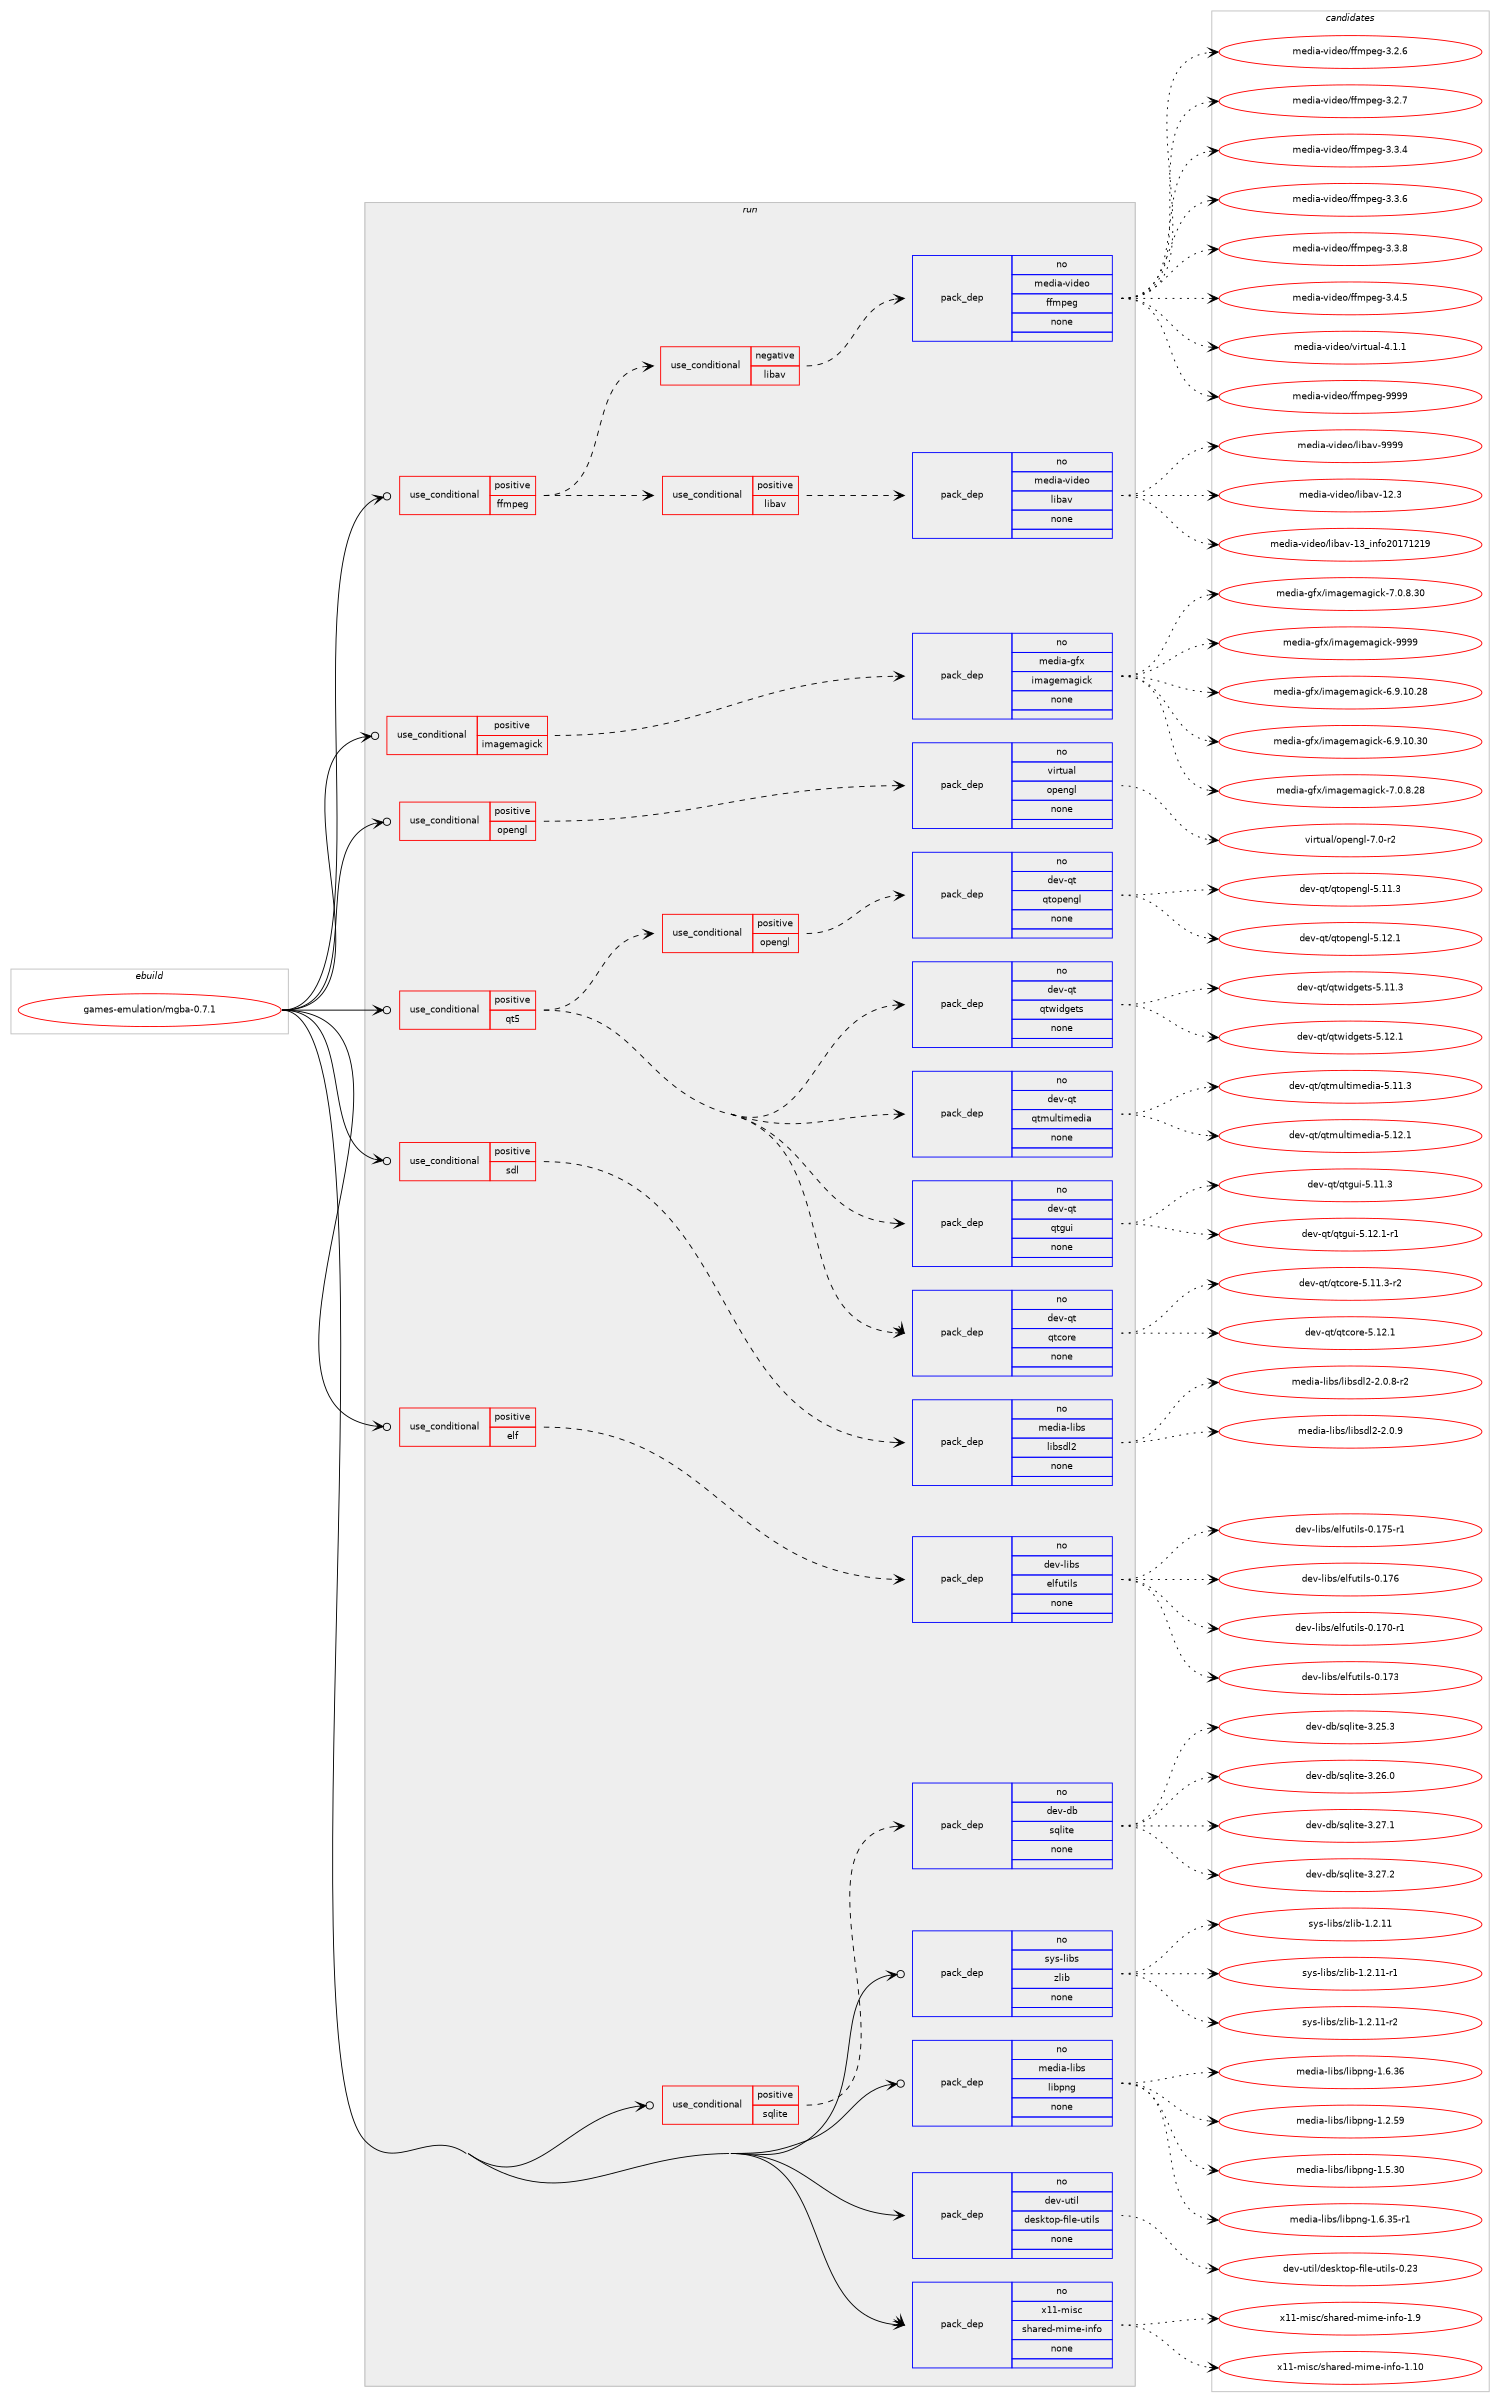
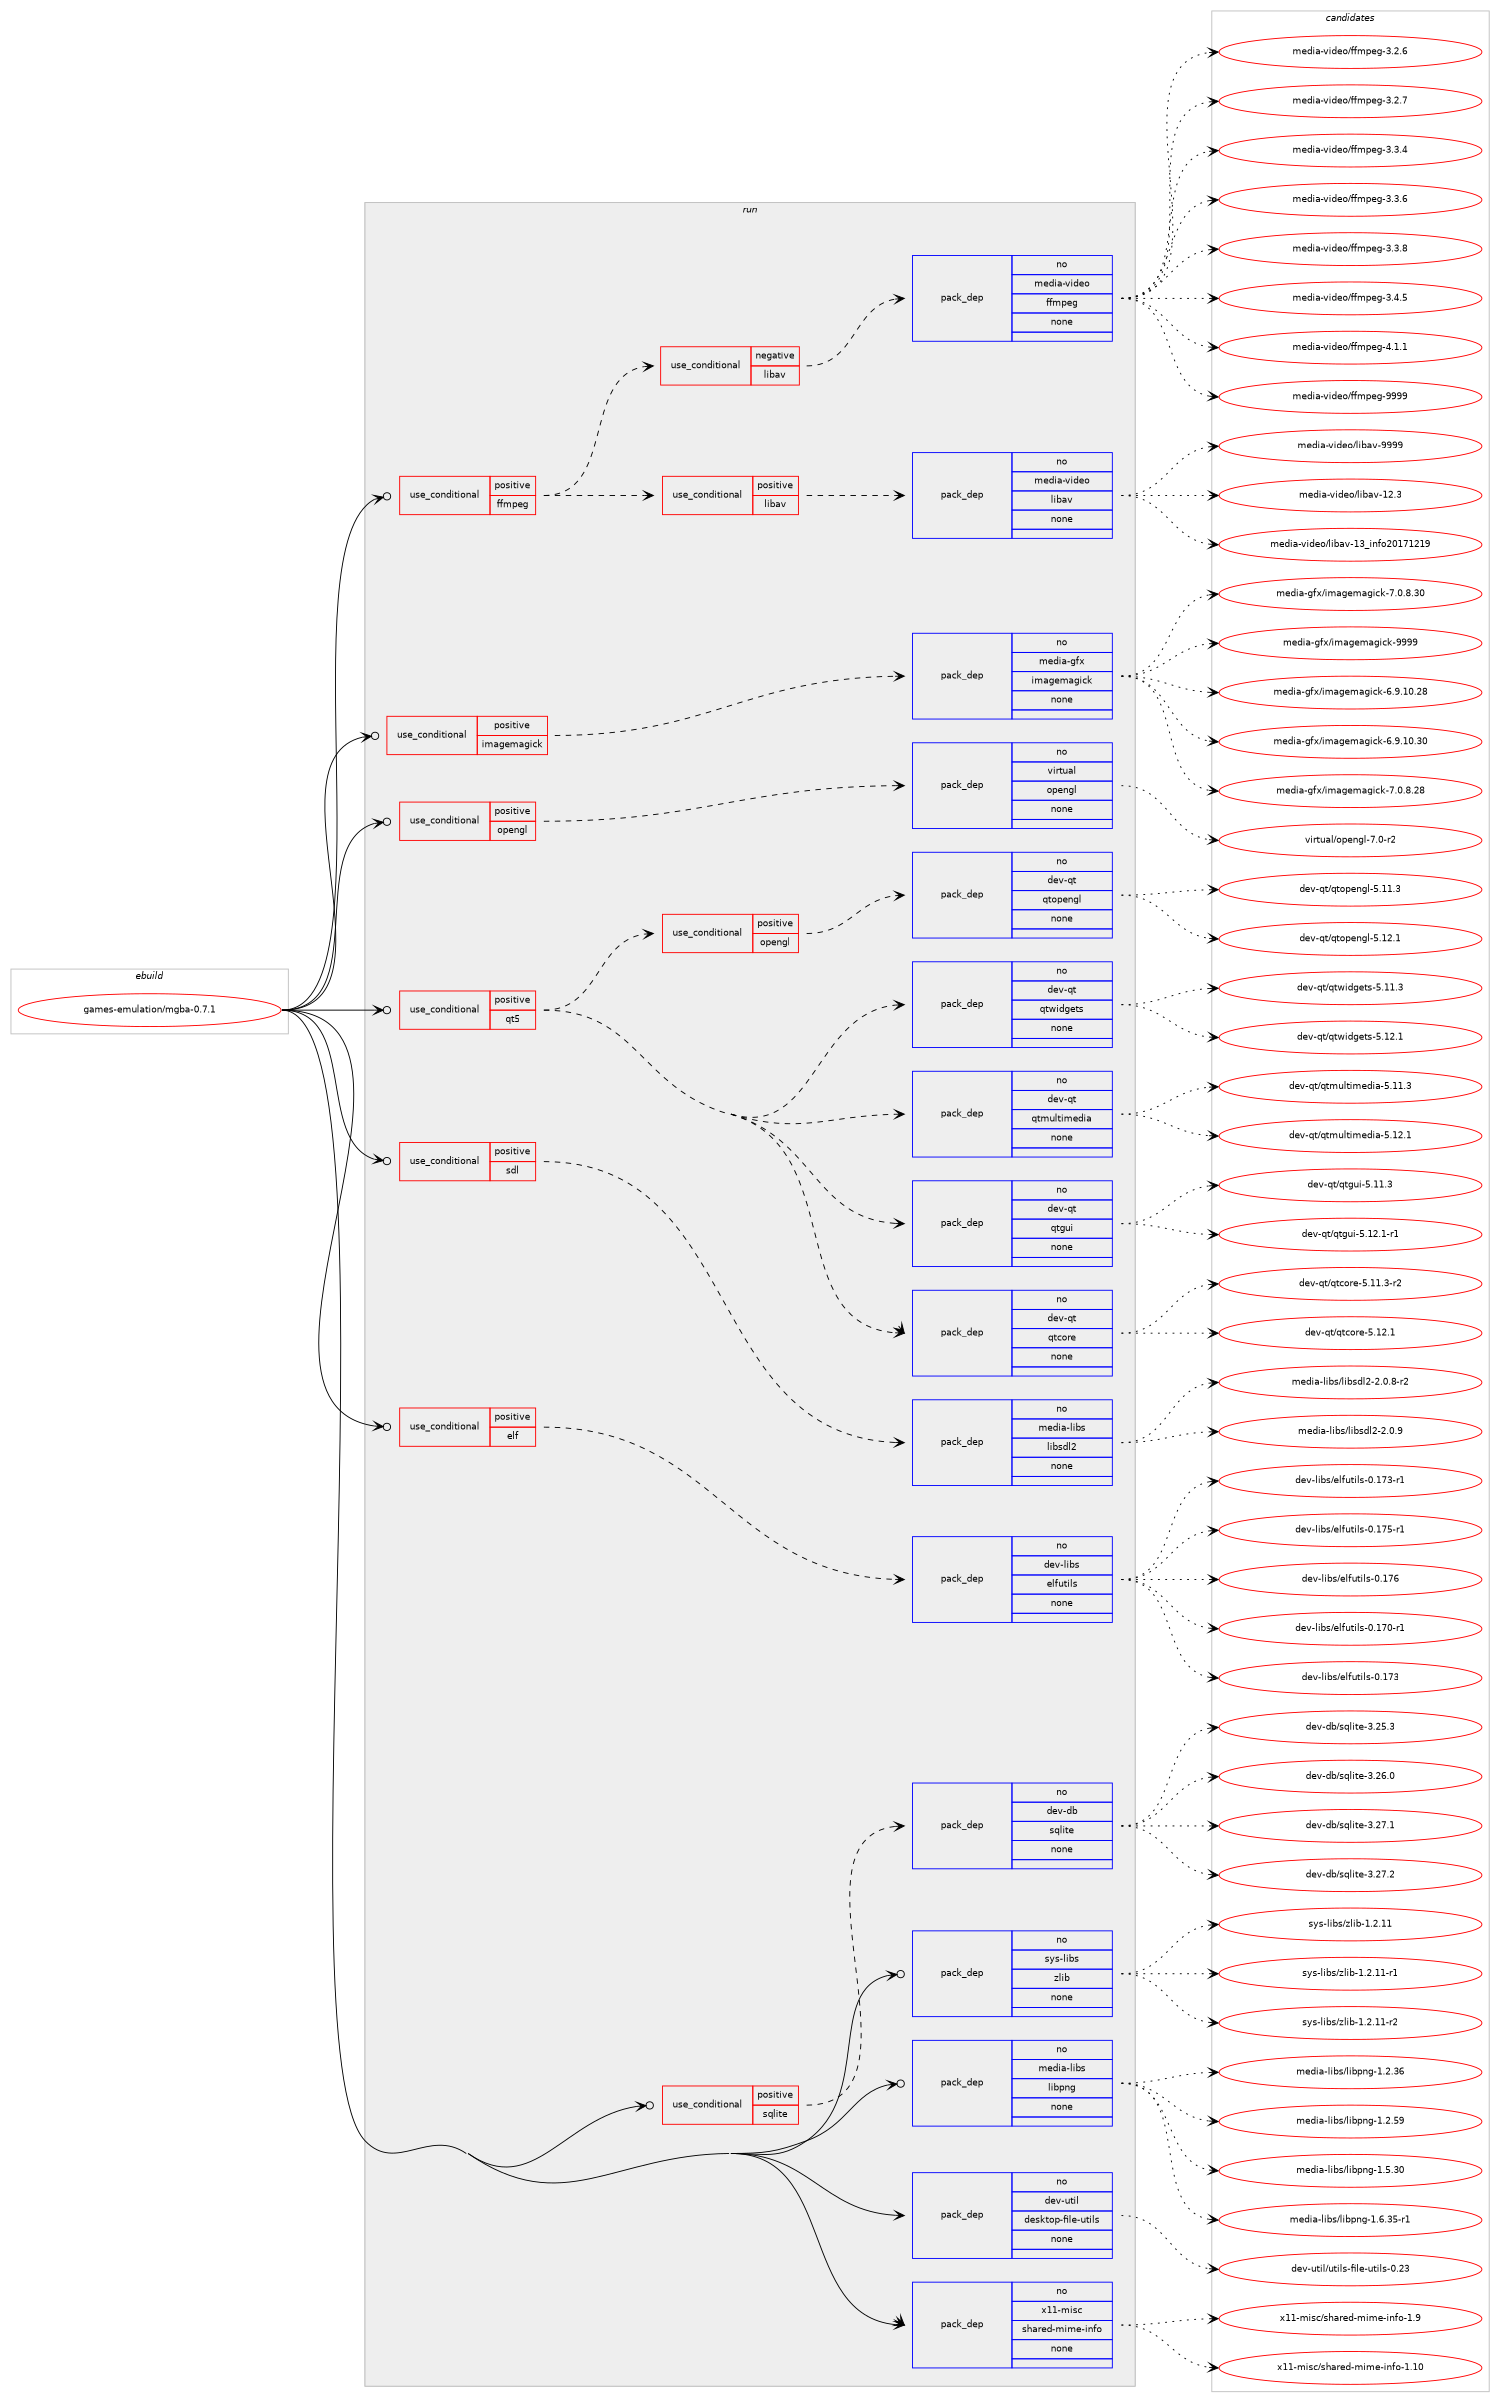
node "media-video/virtual-4.1.1": label "media-video/virtual-4.1.1" -> "media-video/ffmpeg-4.1.1"
node "dev-libs/elfutils-0.173-r1": added
node "media-libs/libpng-1.6.36": label "media-libs/libpng-1.6.36" -> "media-libs/libpng-1.2.36"
node "dev-util/desktop-file-utils-0.23": label "dev-util/desktop-file-utils-0.23" -> "dev-util/utils-file-utils-0.23"
